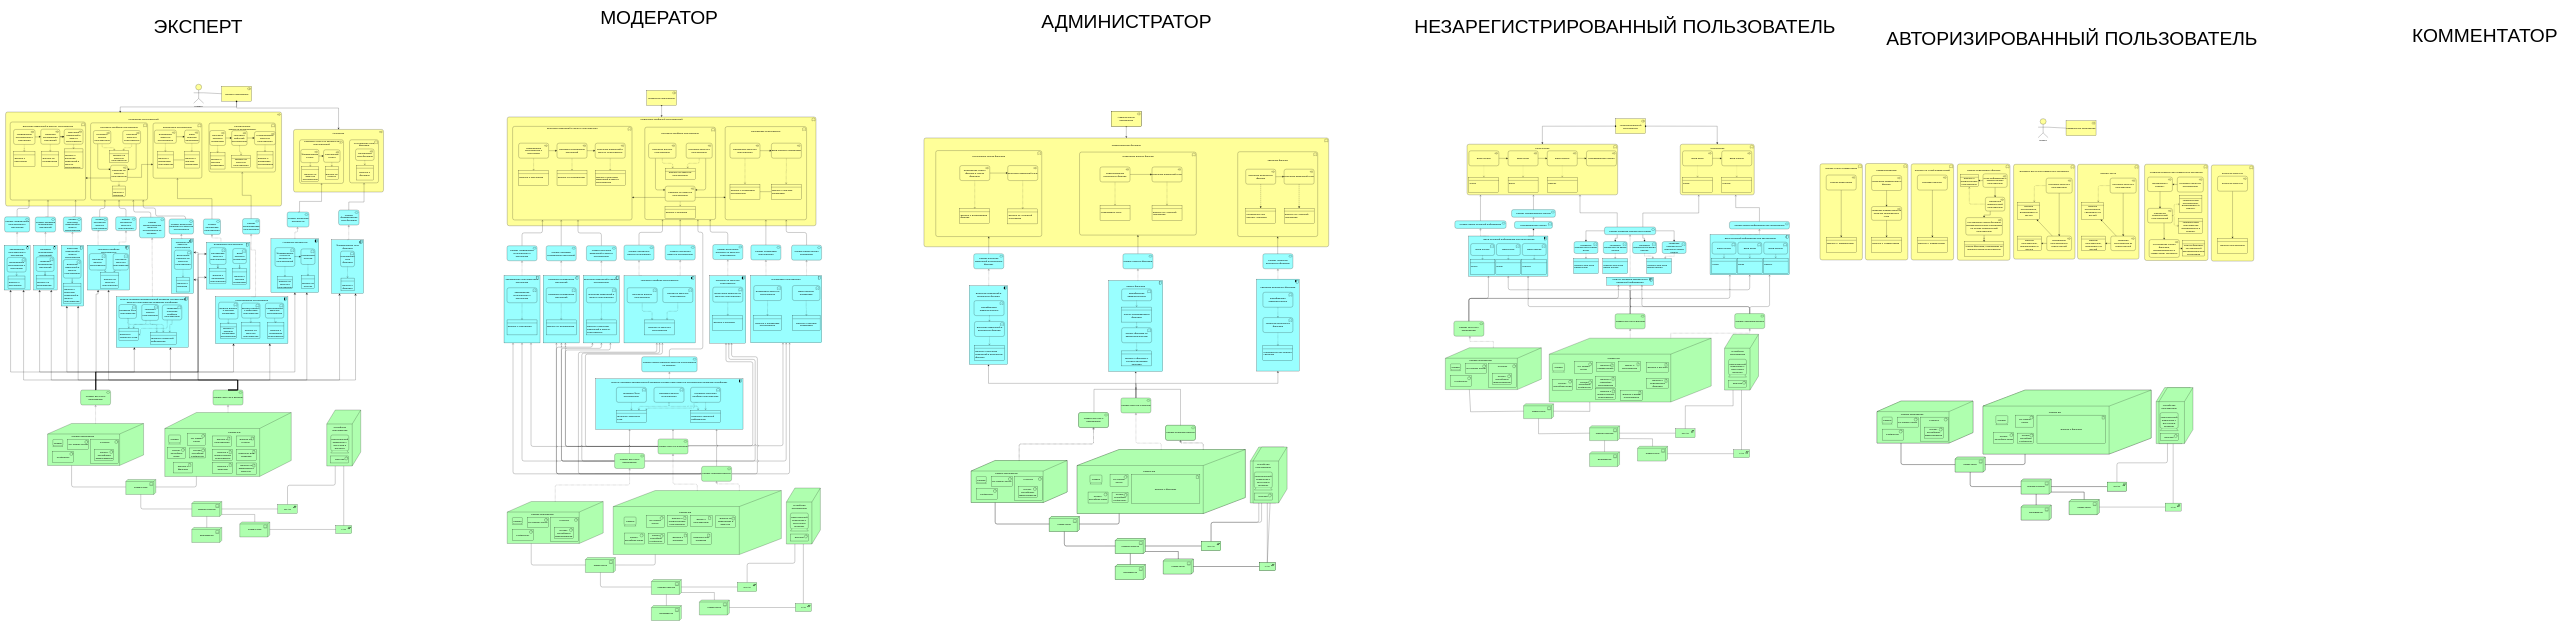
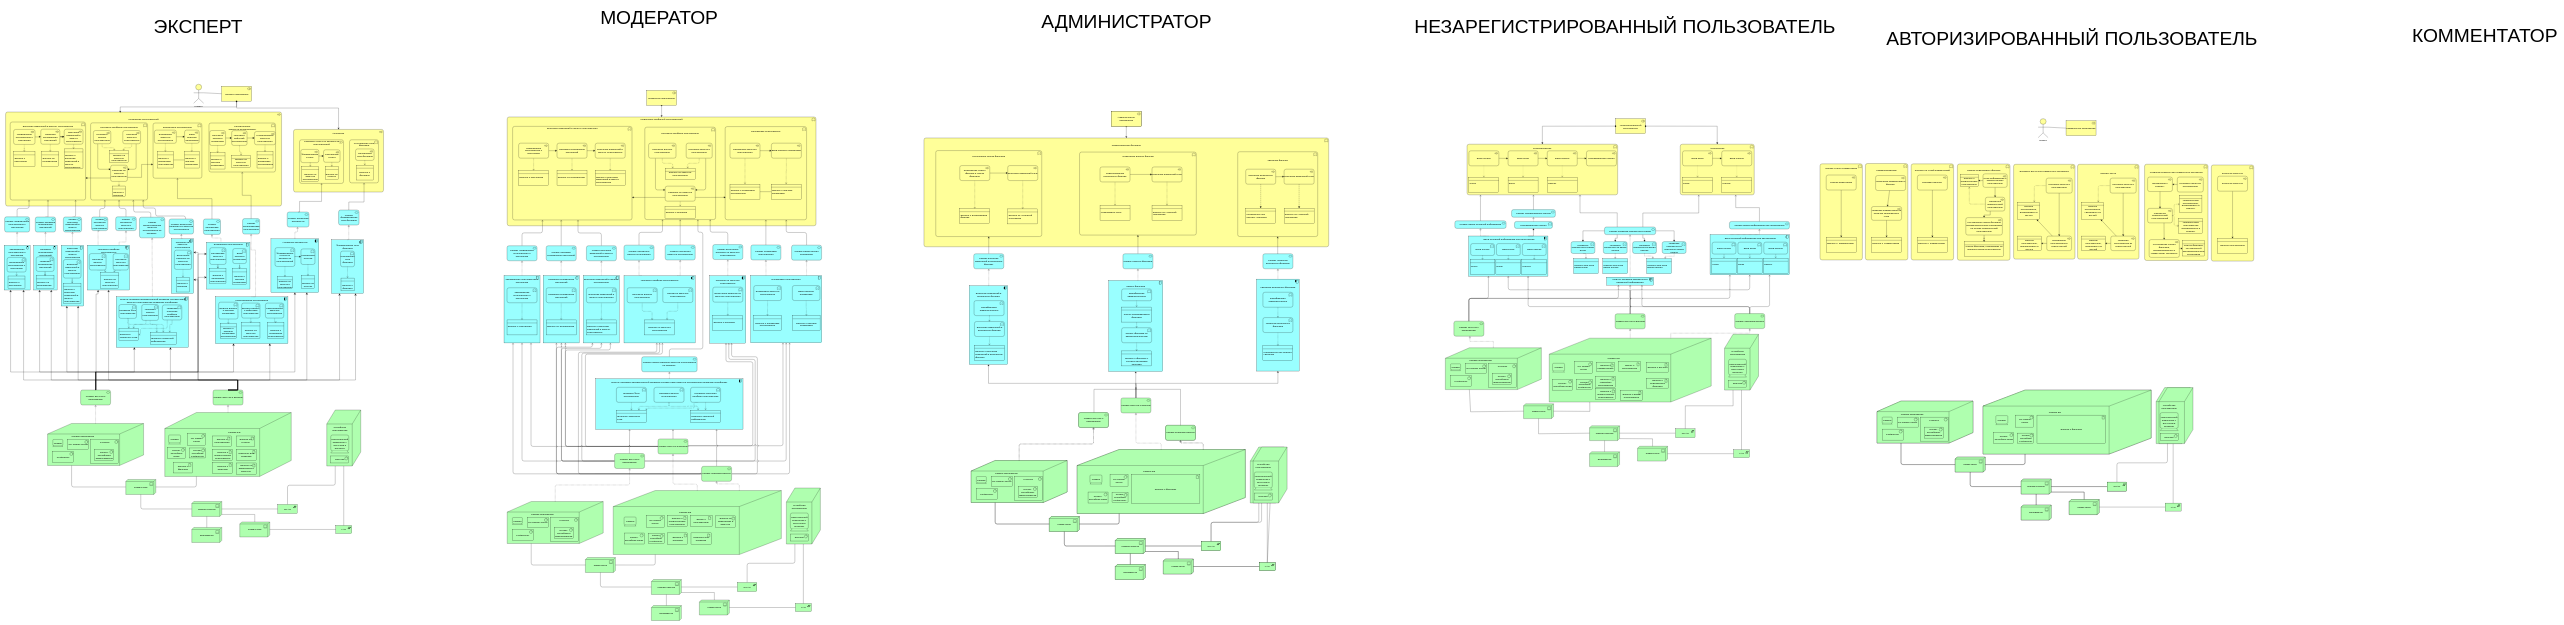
node "Регистрация": label "Регистрация" -> "Редактирование"
node "Написание комментария к фильму": moved (1887, 183) -> (1891, 183)
node "Проверка корректности ввода Email": moved (1586, 247) -> (1583, 247)
